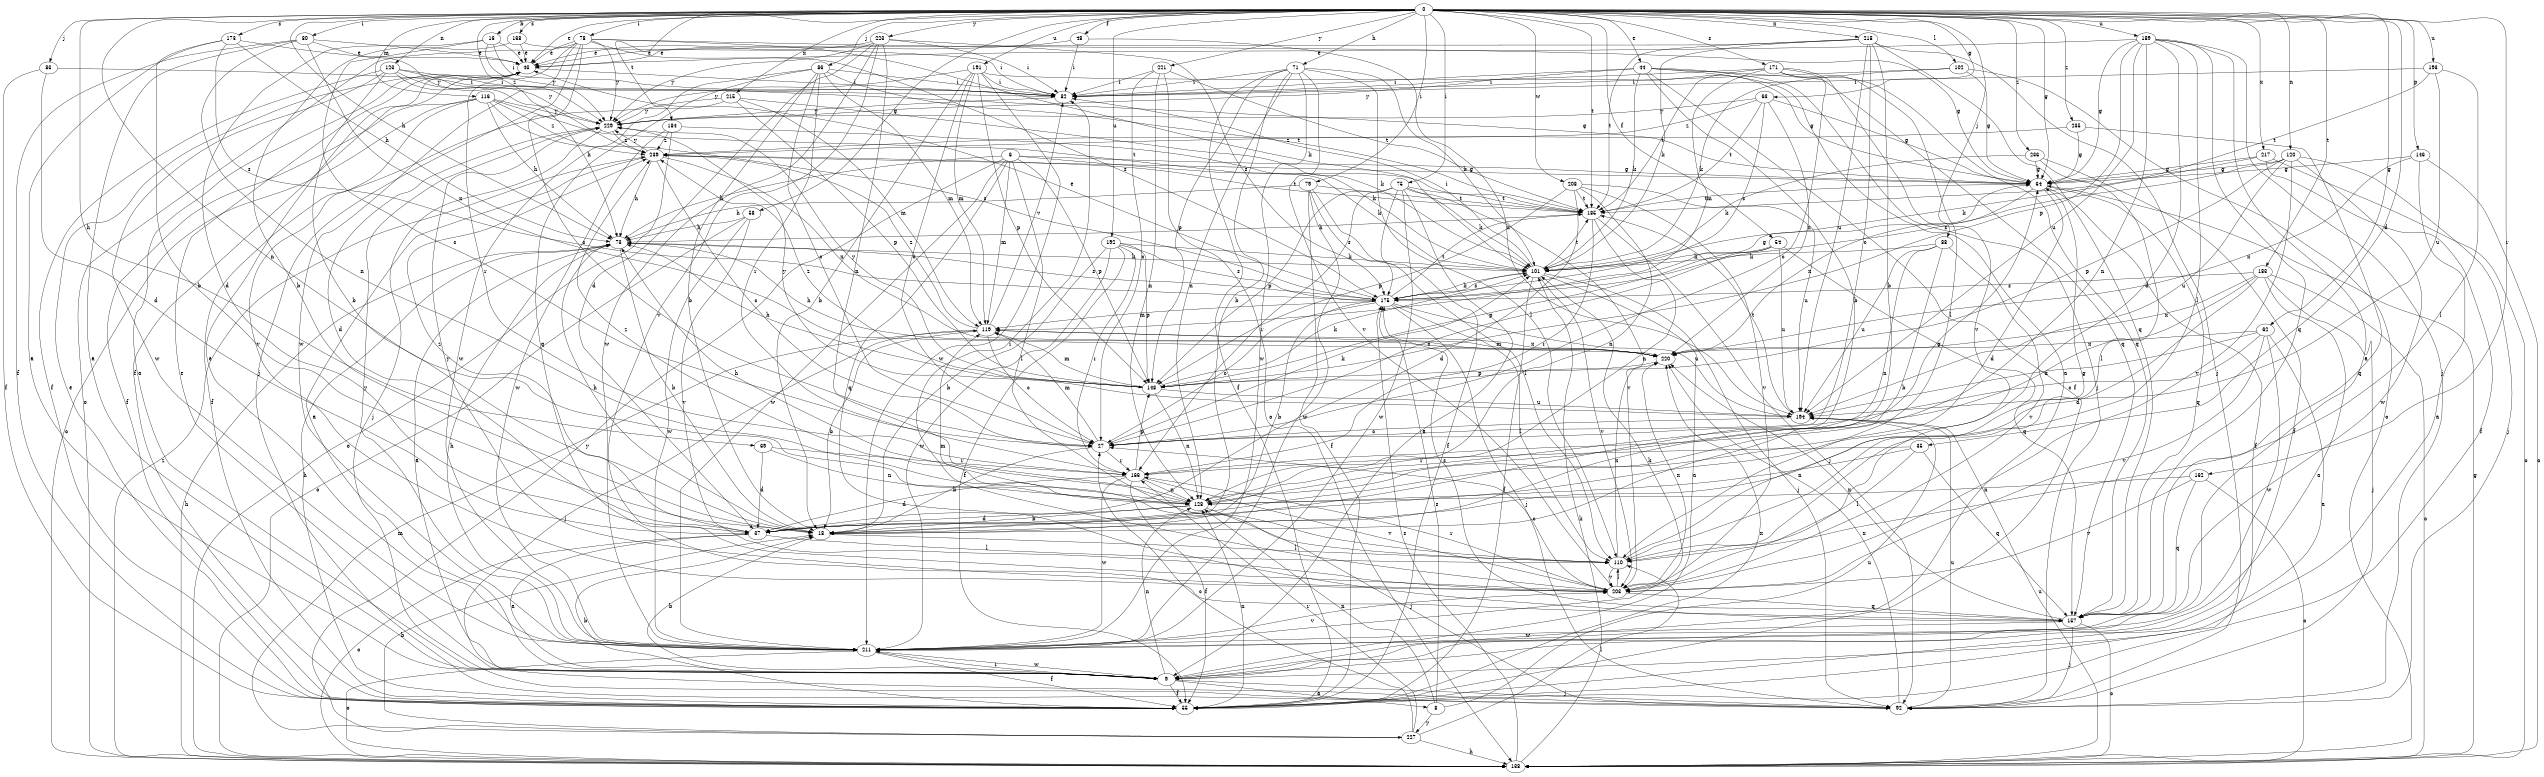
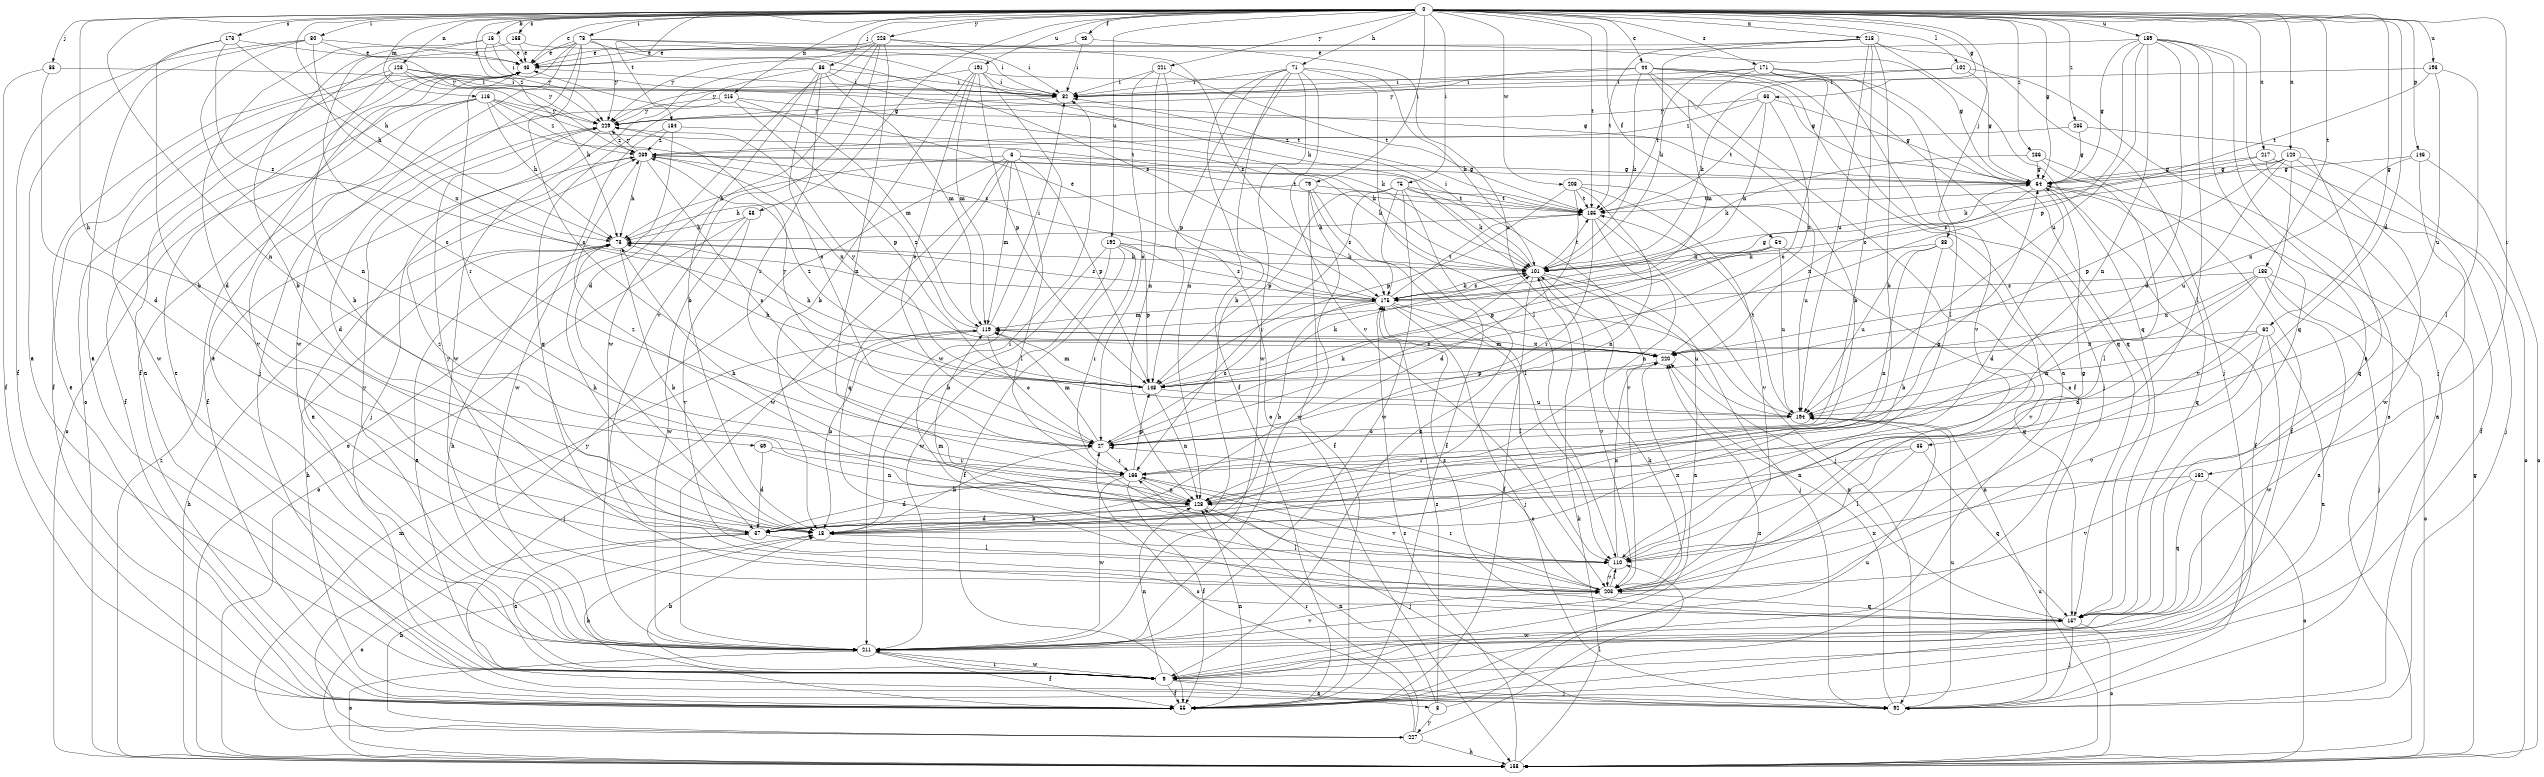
edge "63" -> "175": label "s" -> "h"
edge "119" -> "82": label "v" -> "i"
